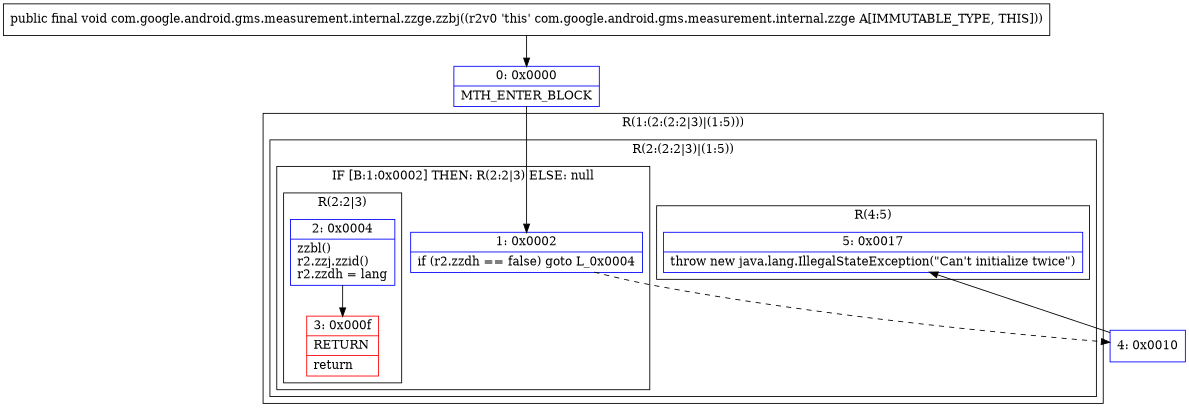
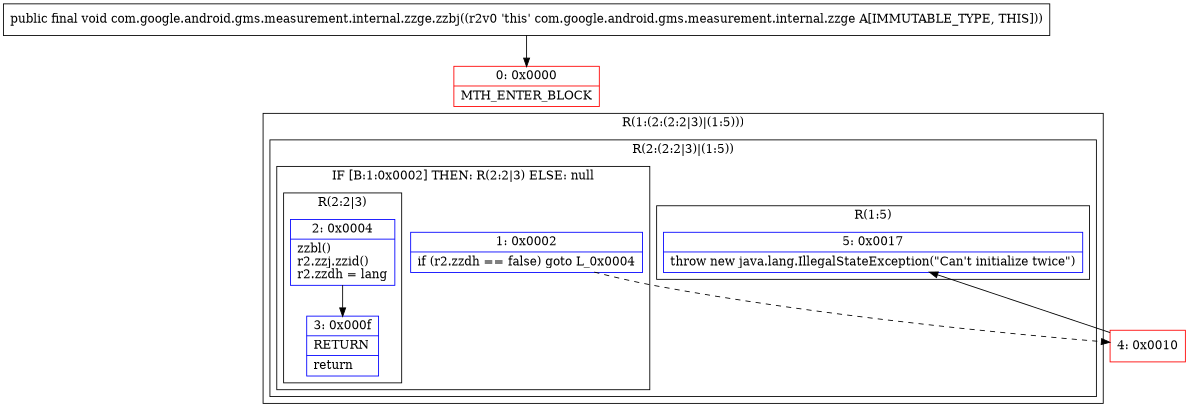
node "0: 0x0000": color blue -> red
edge "0: 0x0000" -> "1: 0x0002": removed
cluster "R(4:5)": label "R(4:5)" -> "R(1:5)"
node "3: 0x000f": color red -> blue
node "4: 0x0010": color blue -> red
